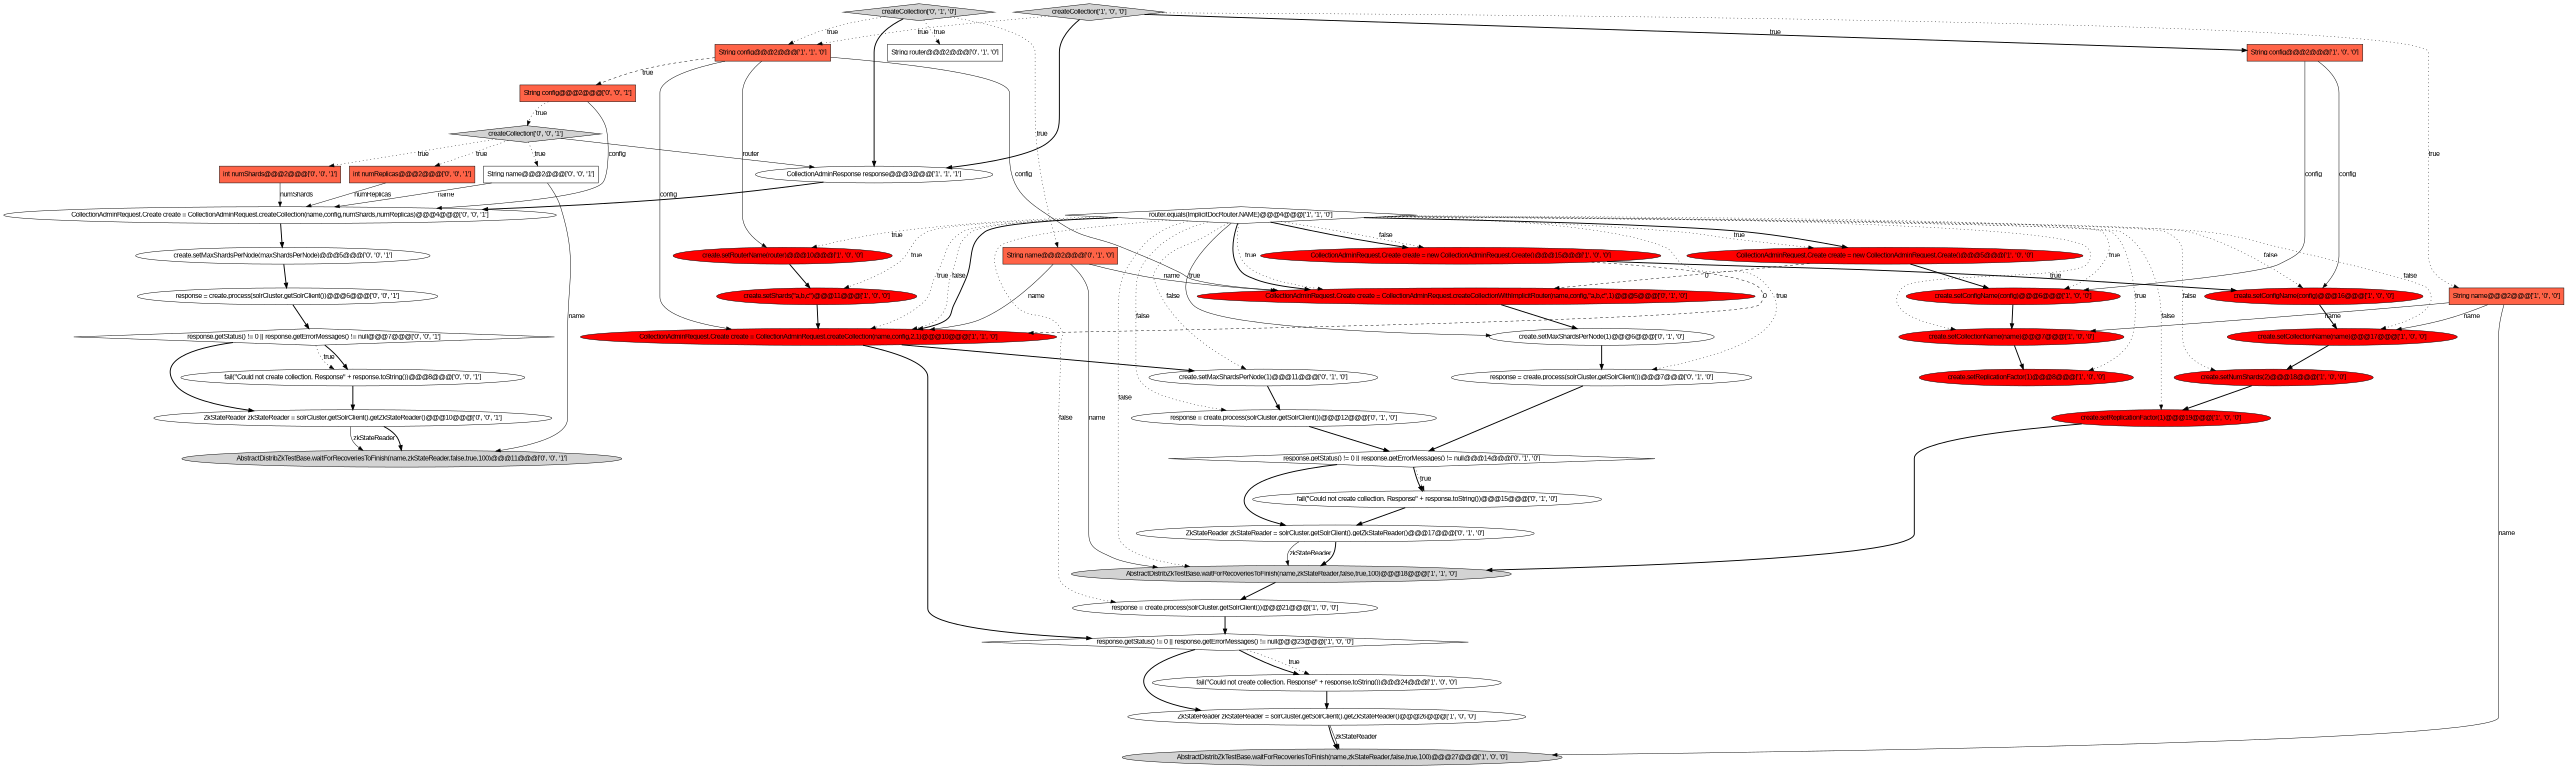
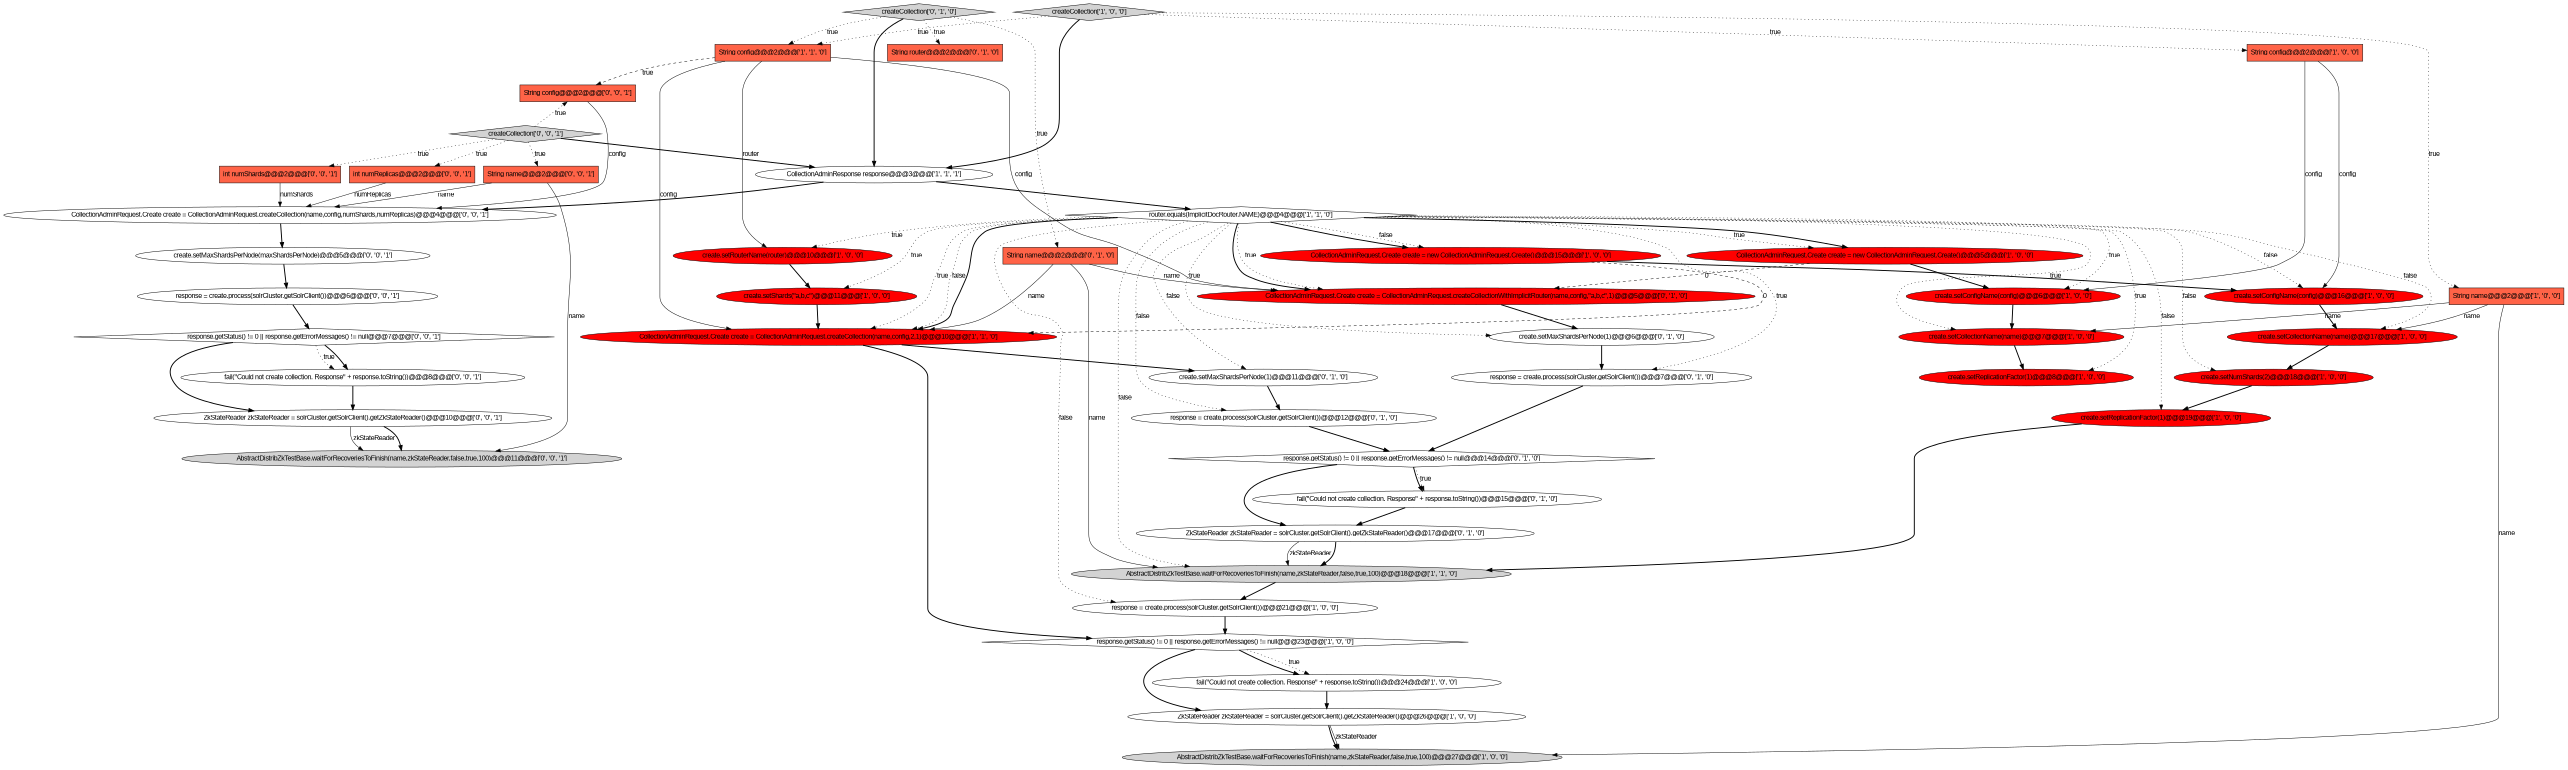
edge "createCollection['1', '0', '0']" -> "String config@@@2@@@['1', '0', '0']": style bold -> dotted
node "String router@@@2@@@['0', '1', '0']": fillcolor white -> tomato
edge "String config@@@2@@@['0', '0', '1']" -> "createCollection['0', '0', '1']": reversed
edge "createCollection['0', '0', '1']" -> "CollectionAdminResponse response@@@3@@@['1', '1', '1']": style solid -> bold
node "String name@@@2@@@['0', '0', '1']": fillcolor white -> tomato
edge "CollectionAdminResponse response@@@3@@@['1', '1', '1']" -> "router.equals(ImplicitDocRouter.NAME)@@@4@@@['1', '1', '0']": added
edge "router.equals(ImplicitDocRouter.NAME)@@@4@@@['1', '1', '0']" -> "create.setMaxShardsPerNode(1)@@@6@@@['0', '1', '0']": style solid -> dotted
